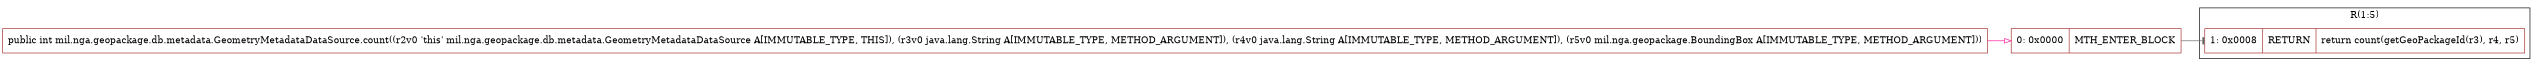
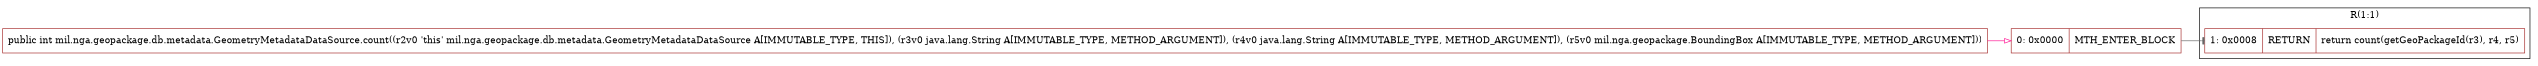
cluster "R(1:5)": label "R(1:5)" -> "R(1:1)"
